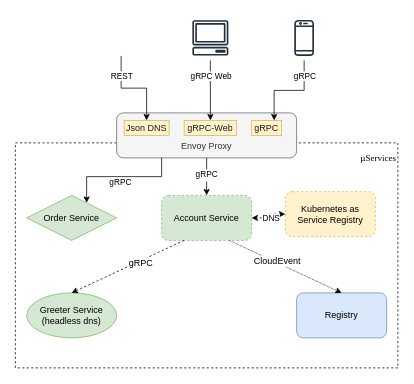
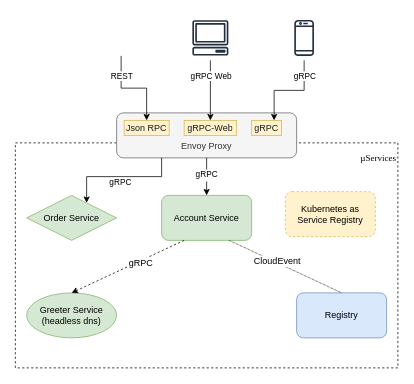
node "Json DNS": label "Json DNS" -> "Json RPC"
edge "Kubernetes as Service Registry" -- "Account Service": removed, label "DNS"
node "Account Service": style dashed -> solid
edge "Account Service" -> "Registry": arrowhead classic -> none
